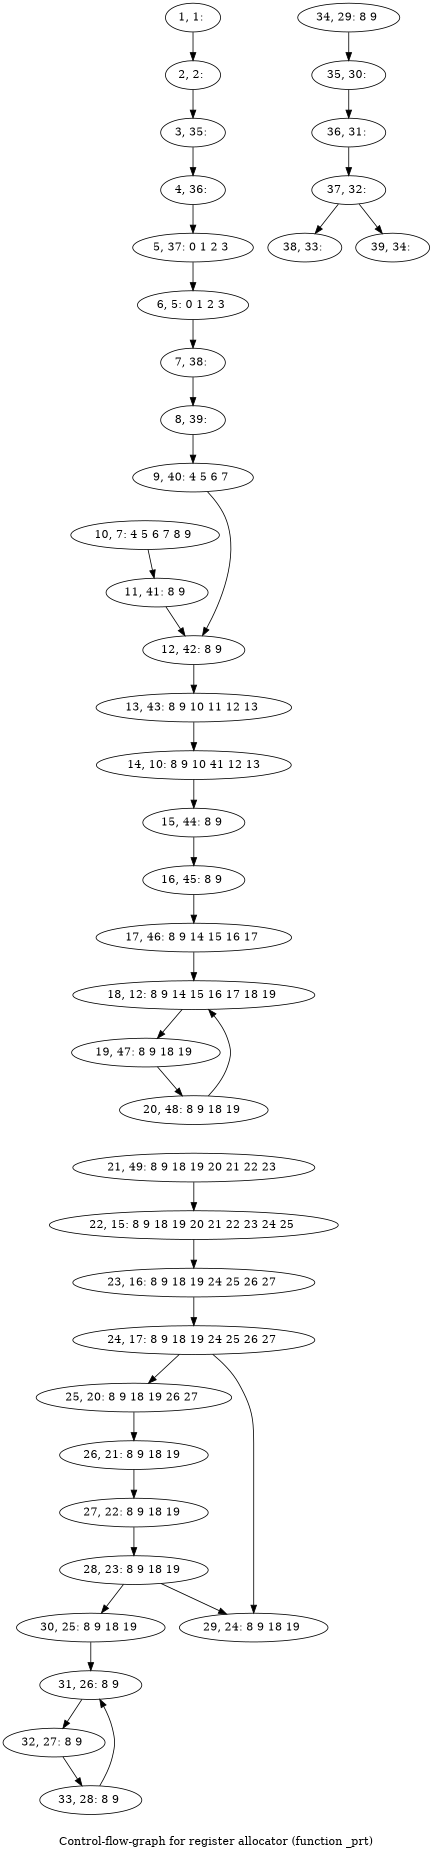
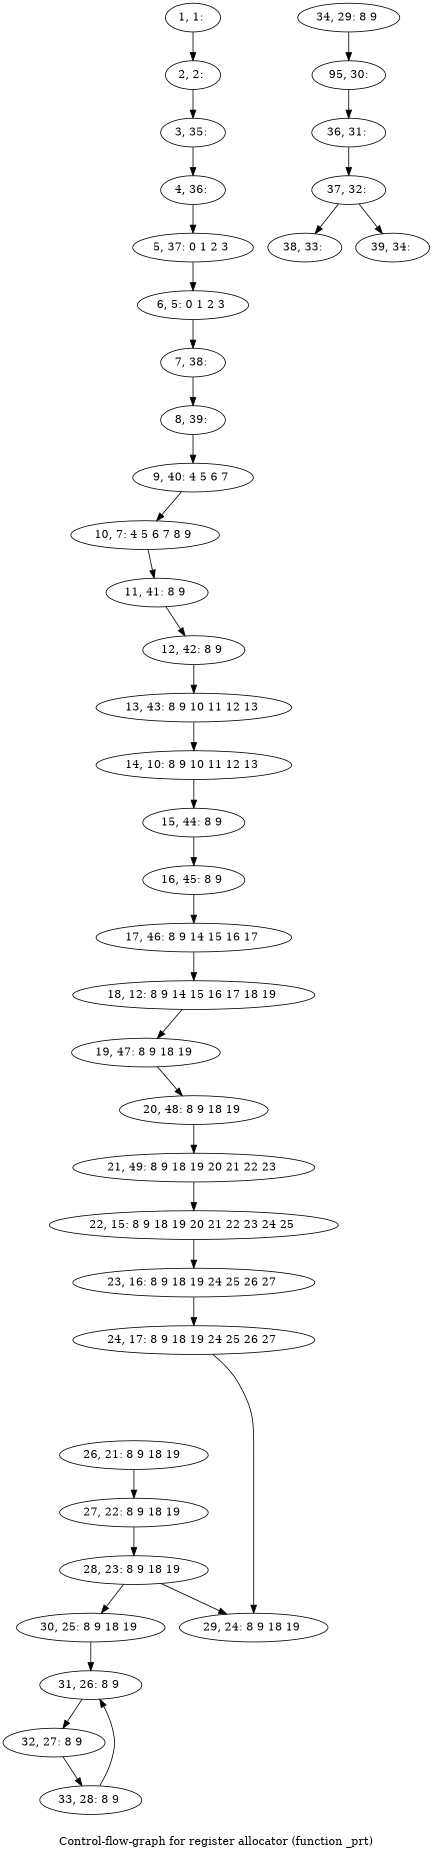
node "35, 30:": label "35, 30:" -> "95, 30:"
edge "9, 40: 4 5 6 7" -> "12, 42: 8 9": now "9, 40: 4 5 6 7" -> "10, 7: 4 5 6 7 8 9"
node "14, 10: 8 9 10 41 12 13": label "14, 10: 8 9 10 41 12 13" -> "14, 10: 8 9 10 11 12 13"
edge "20, 48: 8 9 18 19" -> "18, 12: 8 9 14 15 16 17 18 19": now "20, 48: 8 9 18 19" -> "21, 49: 8 9 18 19 20 21 22 23"
node "25, 20: 8 9 18 19 26 27": removed
